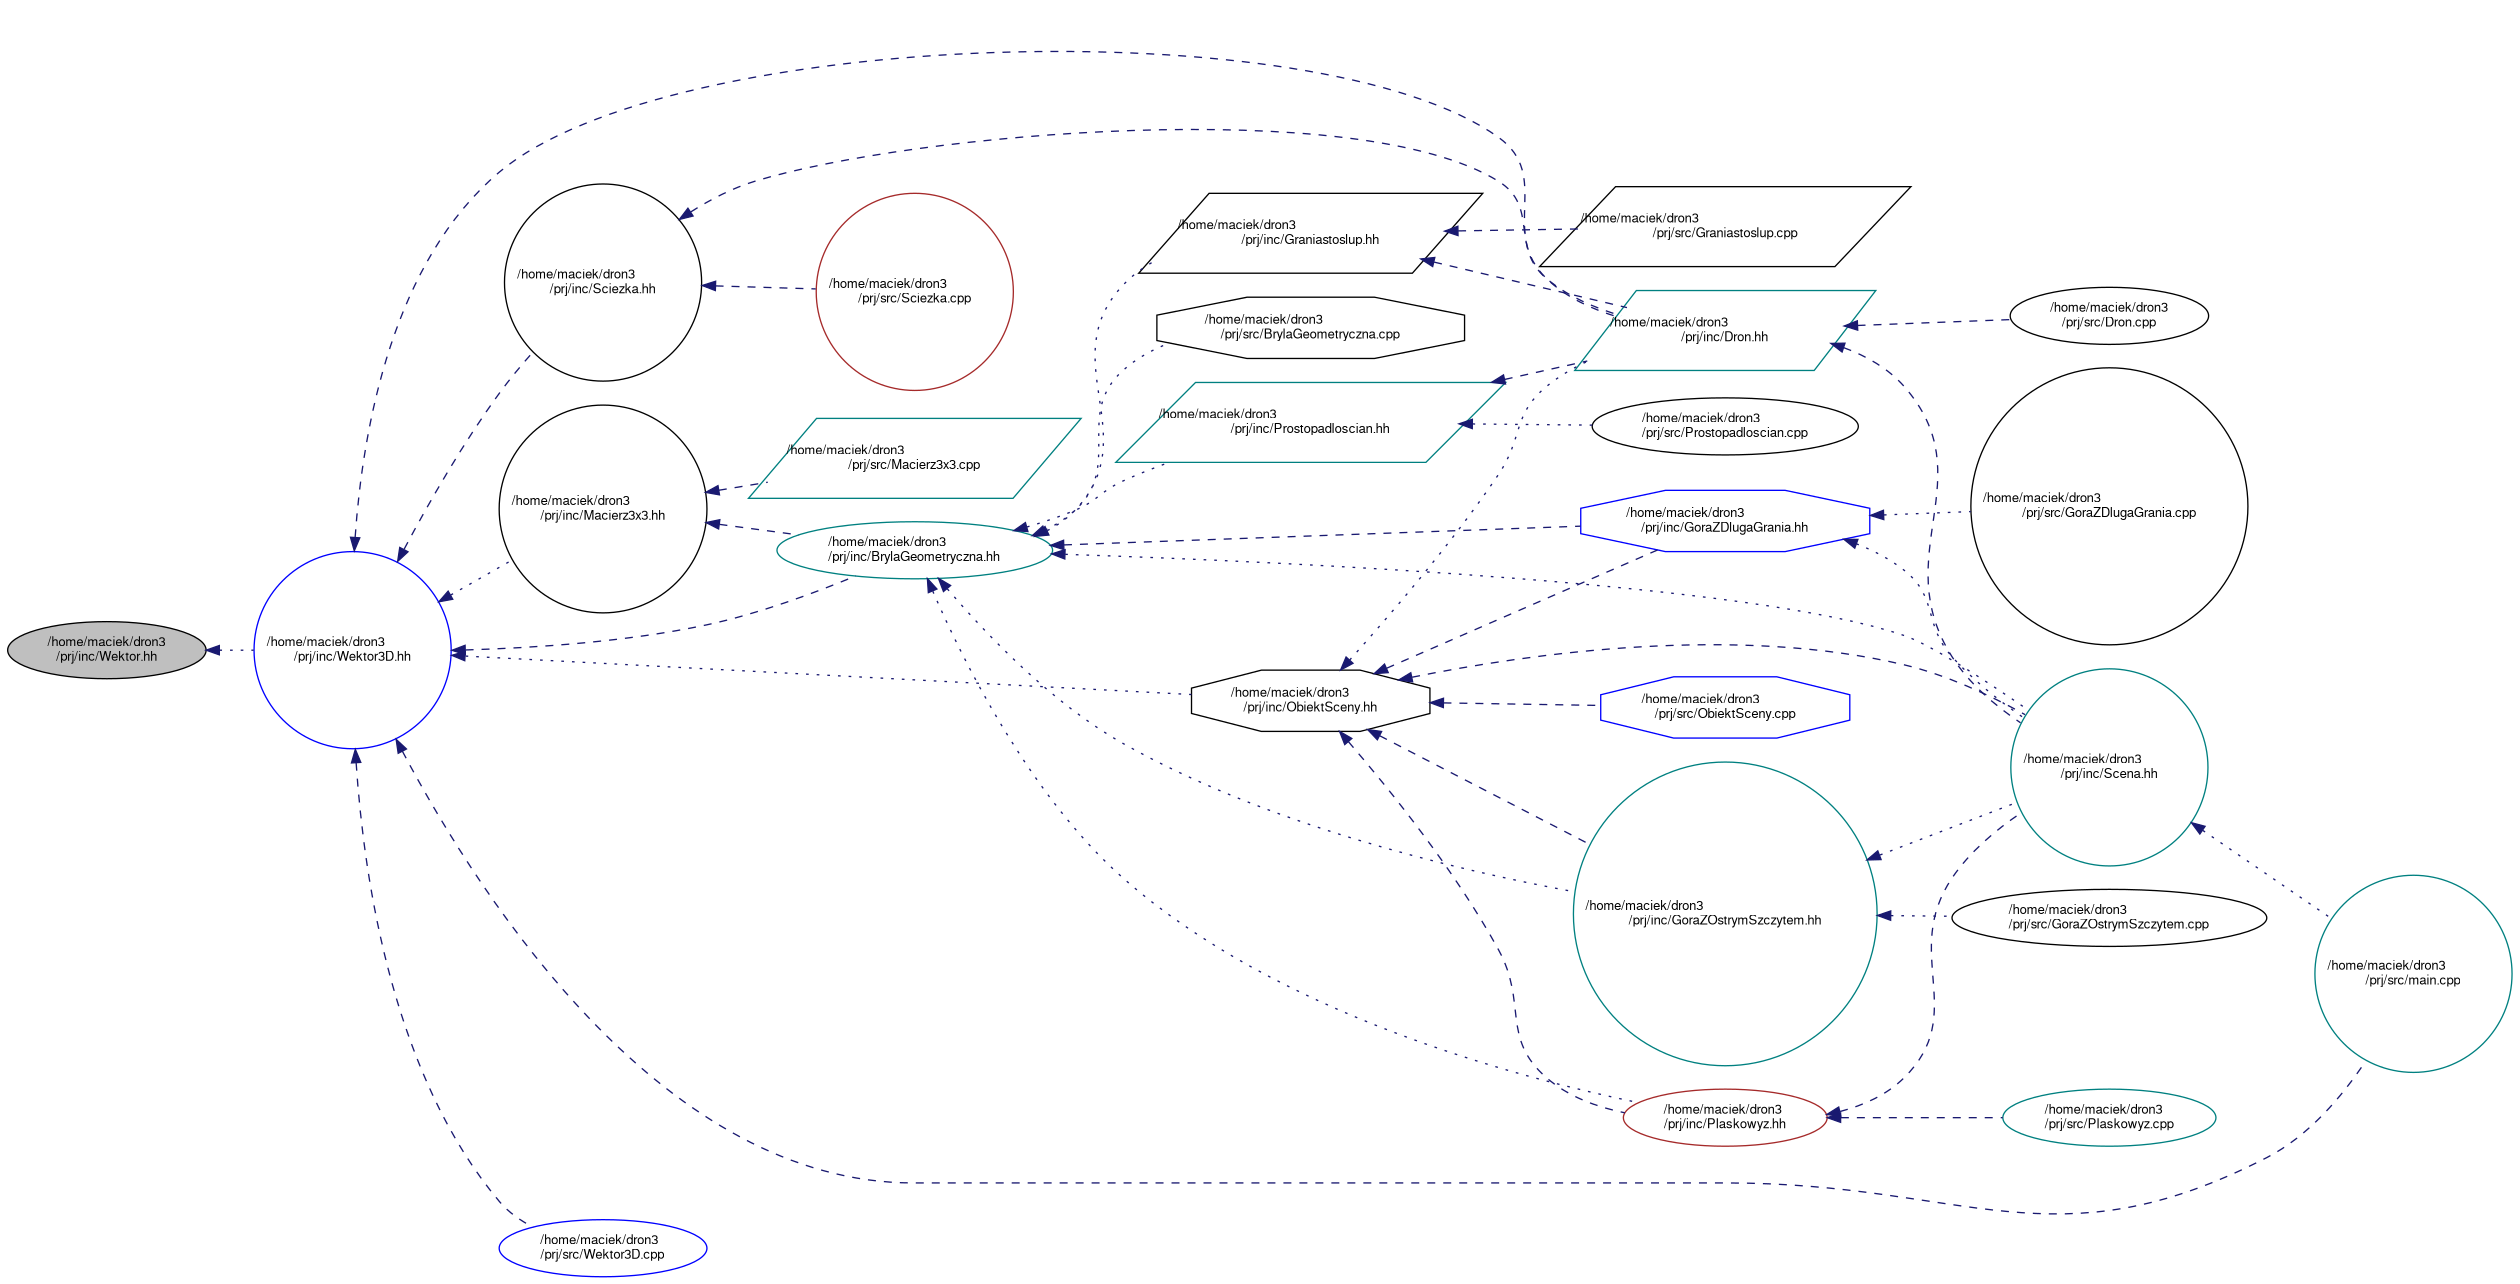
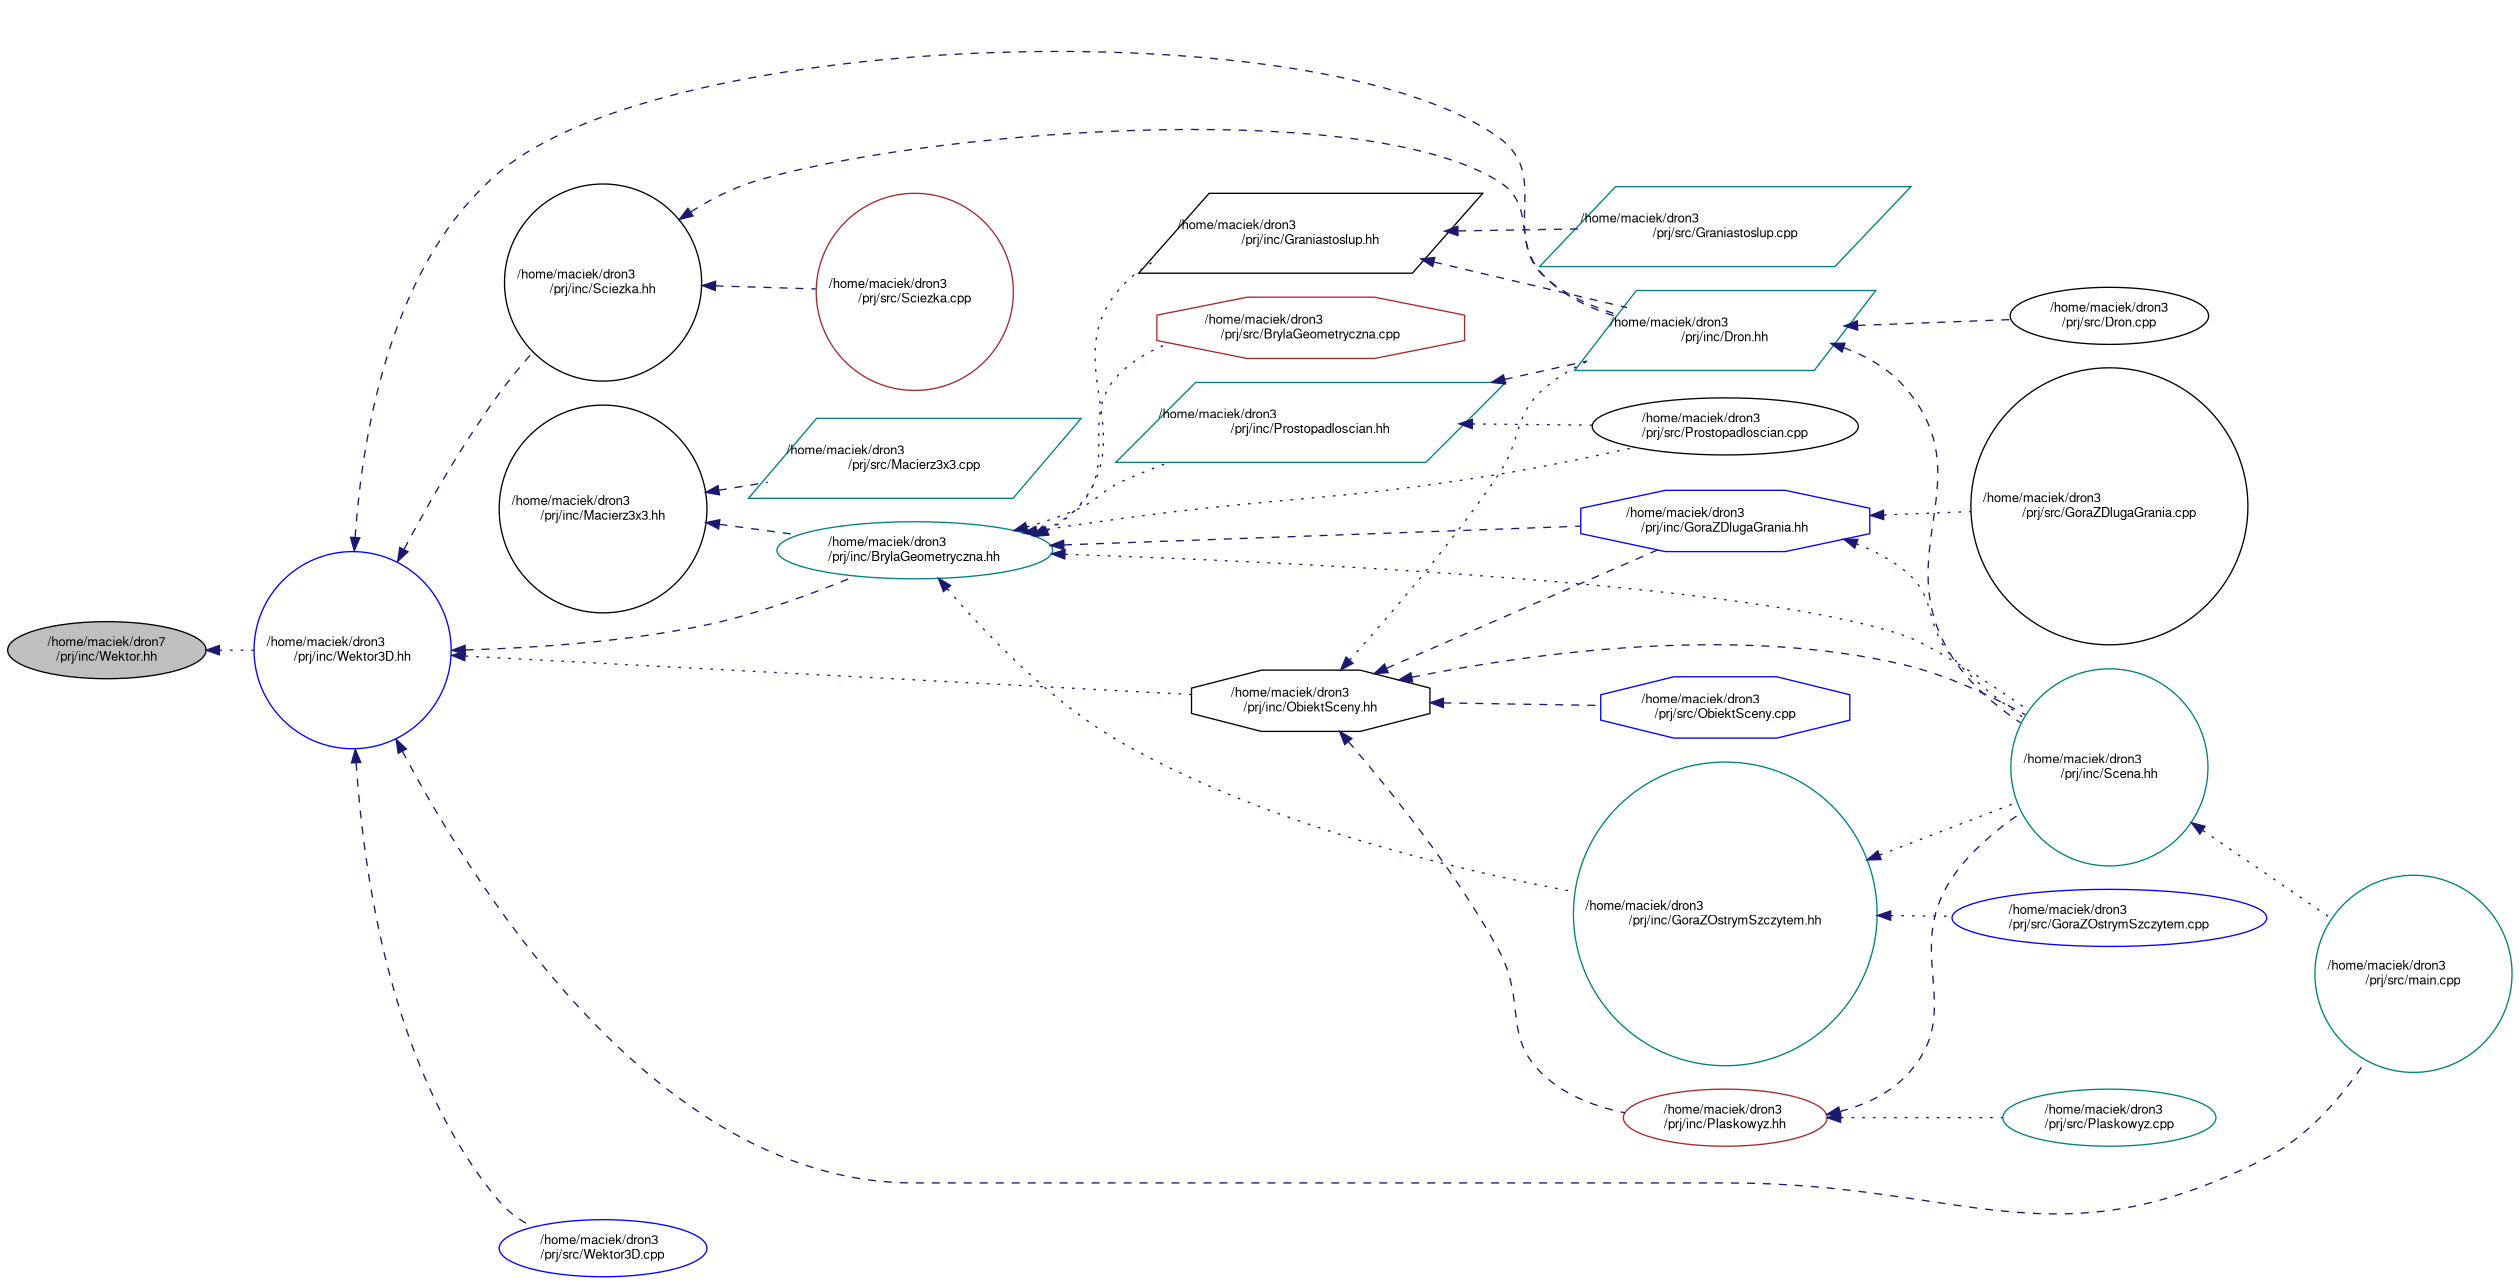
node "/home/maciek/dron3 /prj/src/Graniastoslup.cpp": color black -> teal
node "/home/maciek/dron3 /prj/src/BrylaGeometryczna.cpp": color black -> brown
edge "/home/maciek/dron3 /prj/inc/Macierz3x3.hh" -> "/home/maciek/dron3 /prj/inc/Wektor3D.hh": removed
node "/home/maciek/dron3 /prj/inc/Wektor.hh": label "/home/maciek/dron3 /prj/inc/Wektor.hh" -> "/home/maciek/dron7 /prj/inc/Wektor.hh"
edge "/home/maciek/dron3 /prj/inc/GoraZOstrymSzczytem.hh" -> "/home/maciek/dron3 /prj/inc/ObiektSceny.hh": removed
node "/home/maciek/dron3 /prj/src/GoraZOstrymSzczytem.cpp": color black -> blue
edge "/home/maciek/dron3 /prj/inc/Plaskowyz.hh" -> "/home/maciek/dron3 /prj/inc/BrylaGeometryczna.hh": now "/home/maciek/dron3 /prj/src/Prostopadloscian.cpp" -> "/home/maciek/dron3 /prj/inc/BrylaGeometryczna.hh"
edge "/home/maciek/dron3 /prj/src/Plaskowyz.cpp" -> "/home/maciek/dron3 /prj/inc/Plaskowyz.hh": style dashed -> dotted
